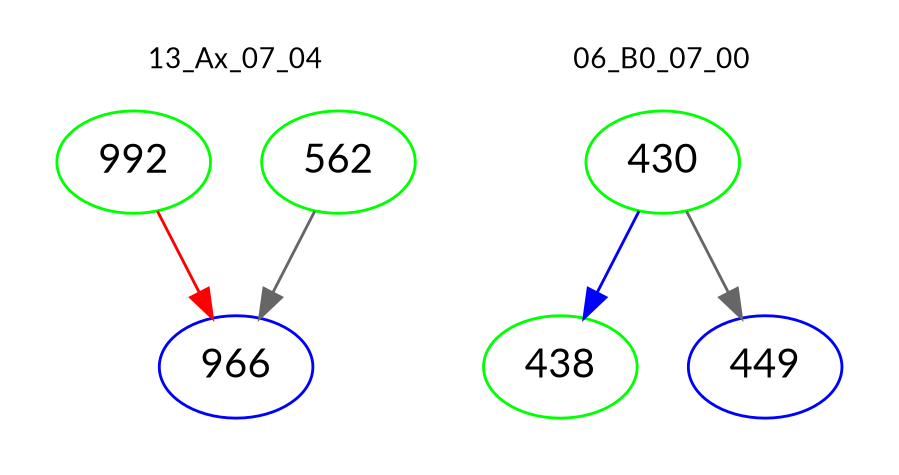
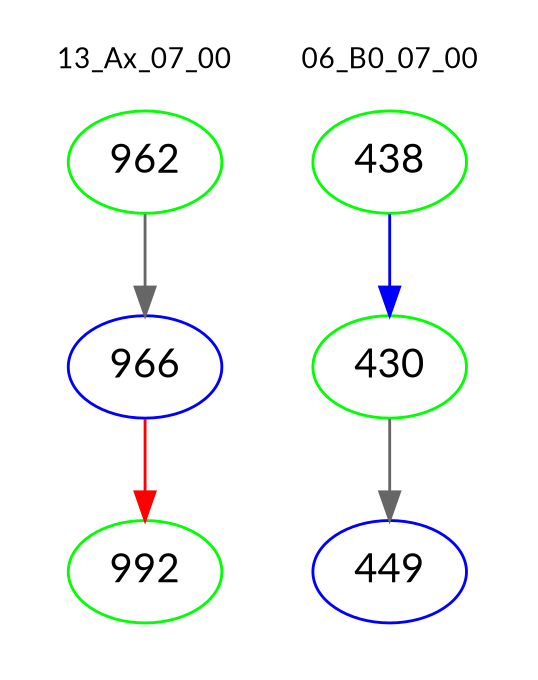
cluster "13_Ax_07_04": label "13_Ax_07_04" -> "13_Ax_07_00"
node "562": label "562" -> "962"
edge "992" -> "966": reversed
edge "430" -> "438": reversed
